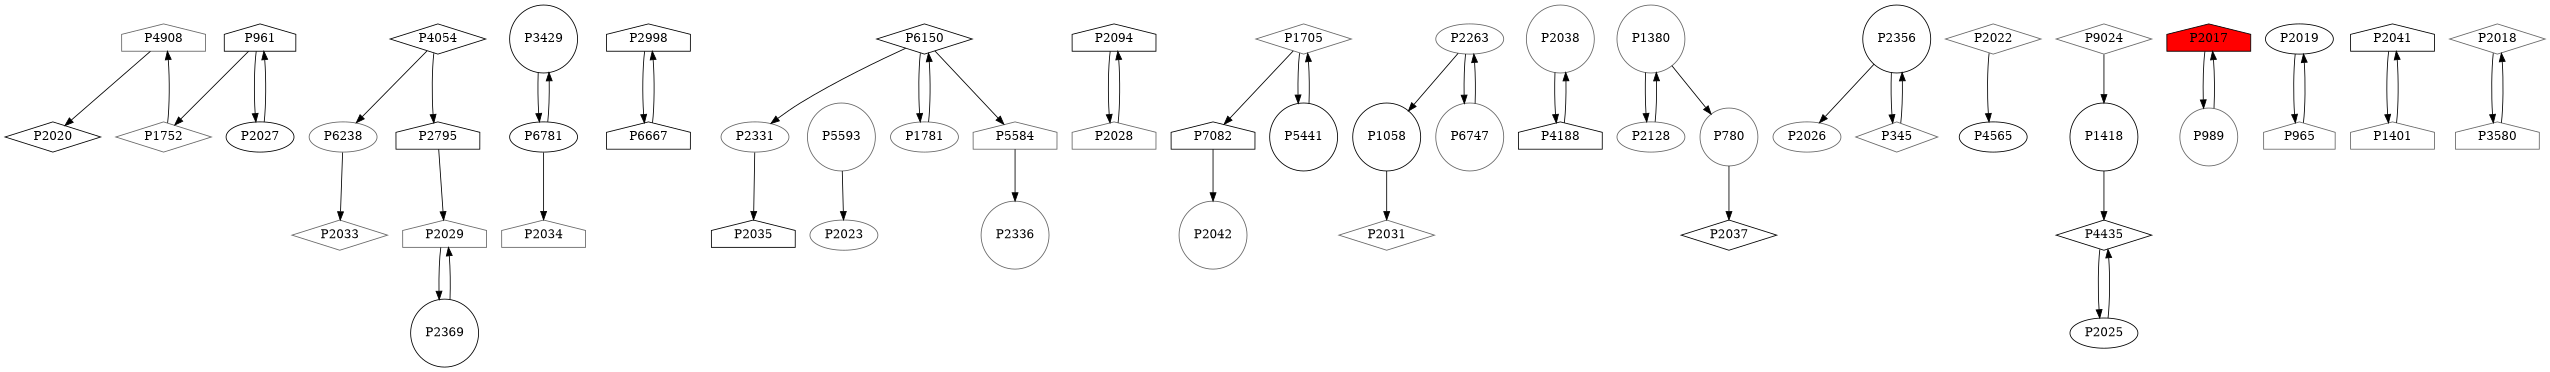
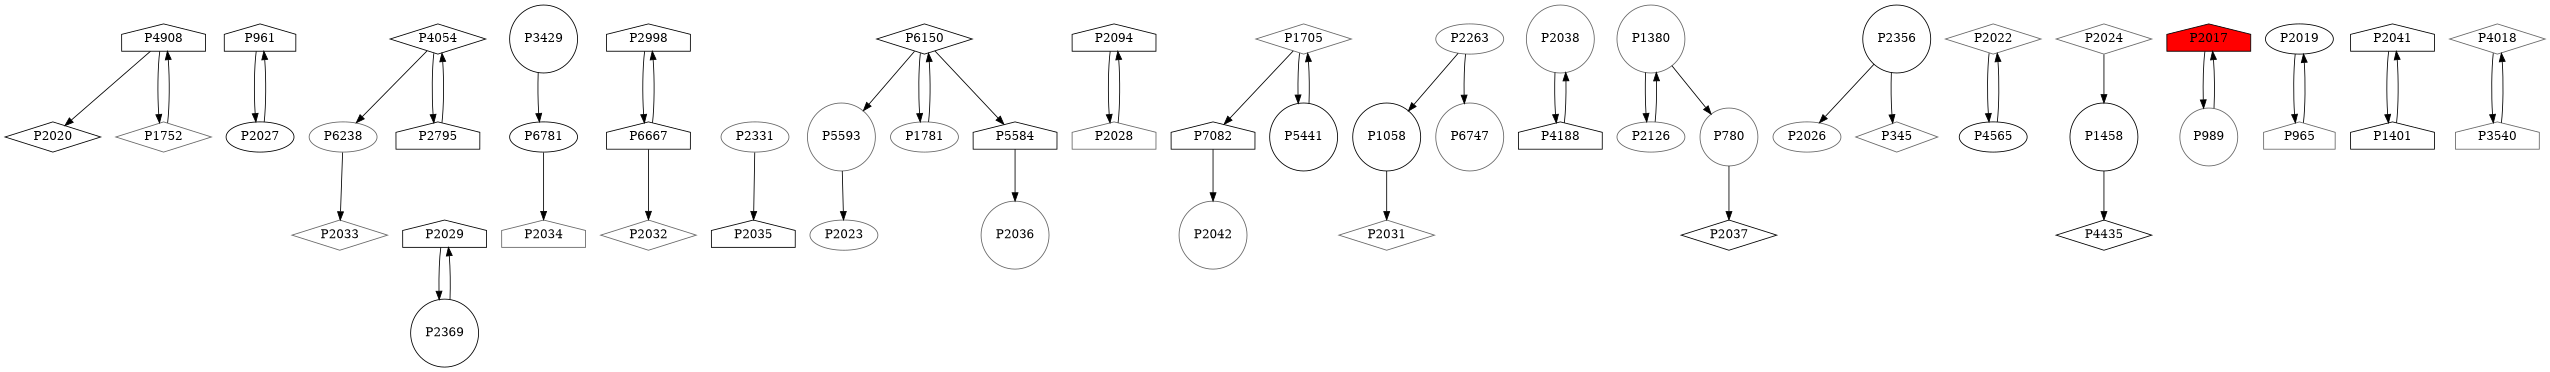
node "P4908": color gray40 -> black
node "P9024": label "P9024" -> "P2024"
node "P2018": label "P2018" -> "P4018"
edge "P6150" -> "P2331": now "P6150" -> "P5593"
edge "P6747" -> "P2263": removed
edge "P961" -> "P1752": now "P4908" -> "P1752"
edge "P4565" -> "P2022": added
edge "P6781" -> "P3429": removed
edge "P345" -> "P2356": removed
node "P5584": color gray40 -> black
node "P2128": label "P2128" -> "P2126"
node "P1418": label "P1418" -> "P1458"
node "P1401": color gray40 -> black
node "P3580": label "P3580" -> "P3540"
edge "P2795" -> "P2029": now "P2795" -> "P4054"
node "P2029": color gray40 -> black
node "P2032": added
node "P2336": label "P2336" -> "P2036"
node "P2025": removed
